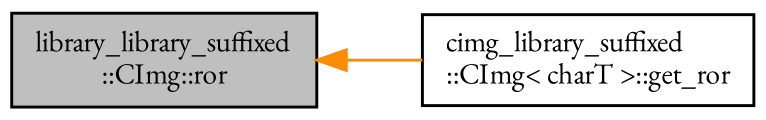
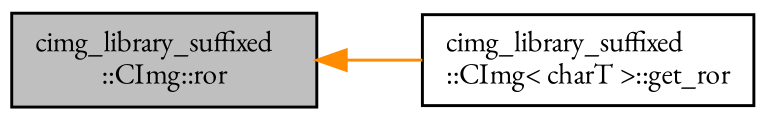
node "library_library_suffixed ::CImg::ror": label "library_library_suffixed ::CImg::ror" -> "cimg_library_suffixed ::CImg::ror"
